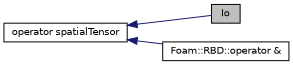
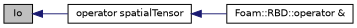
edge "Io" -> "operator spatialTensor": reversed
